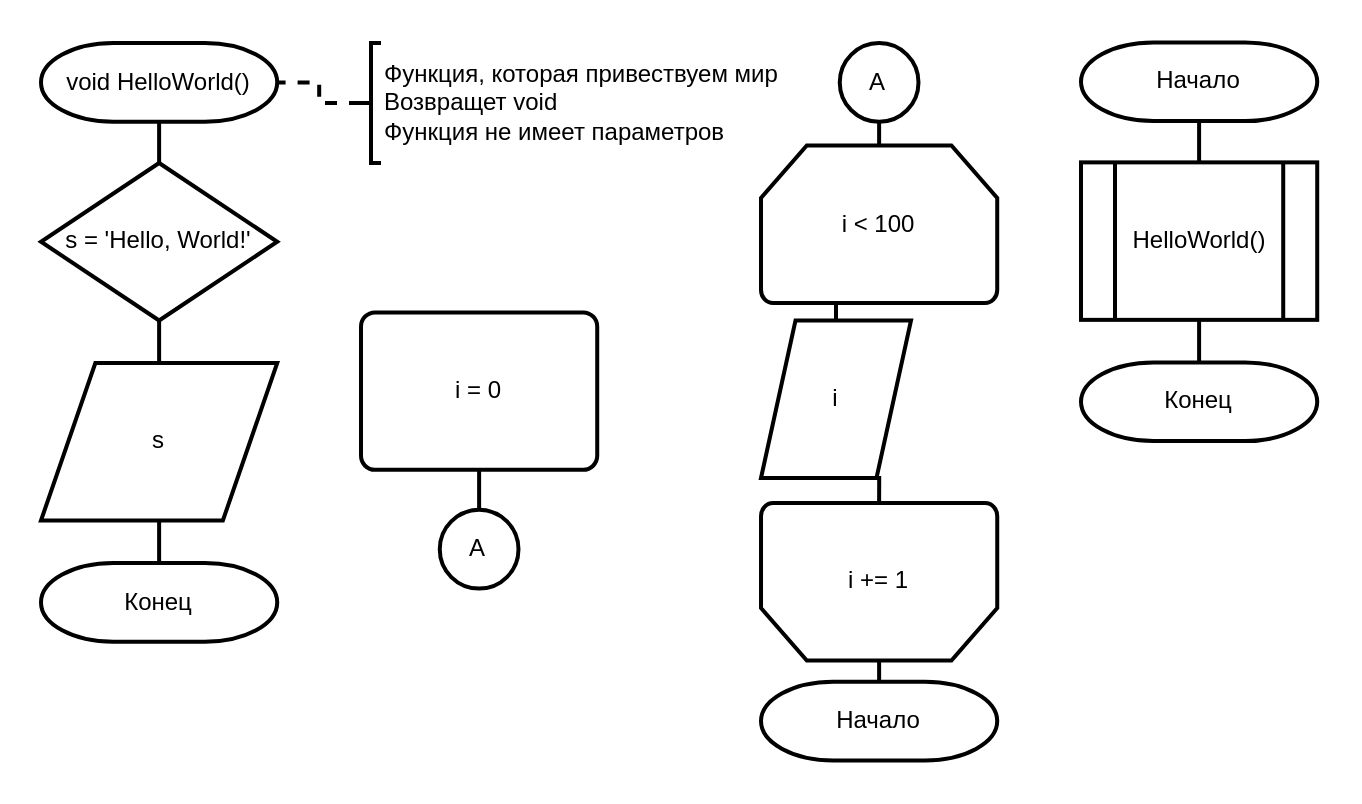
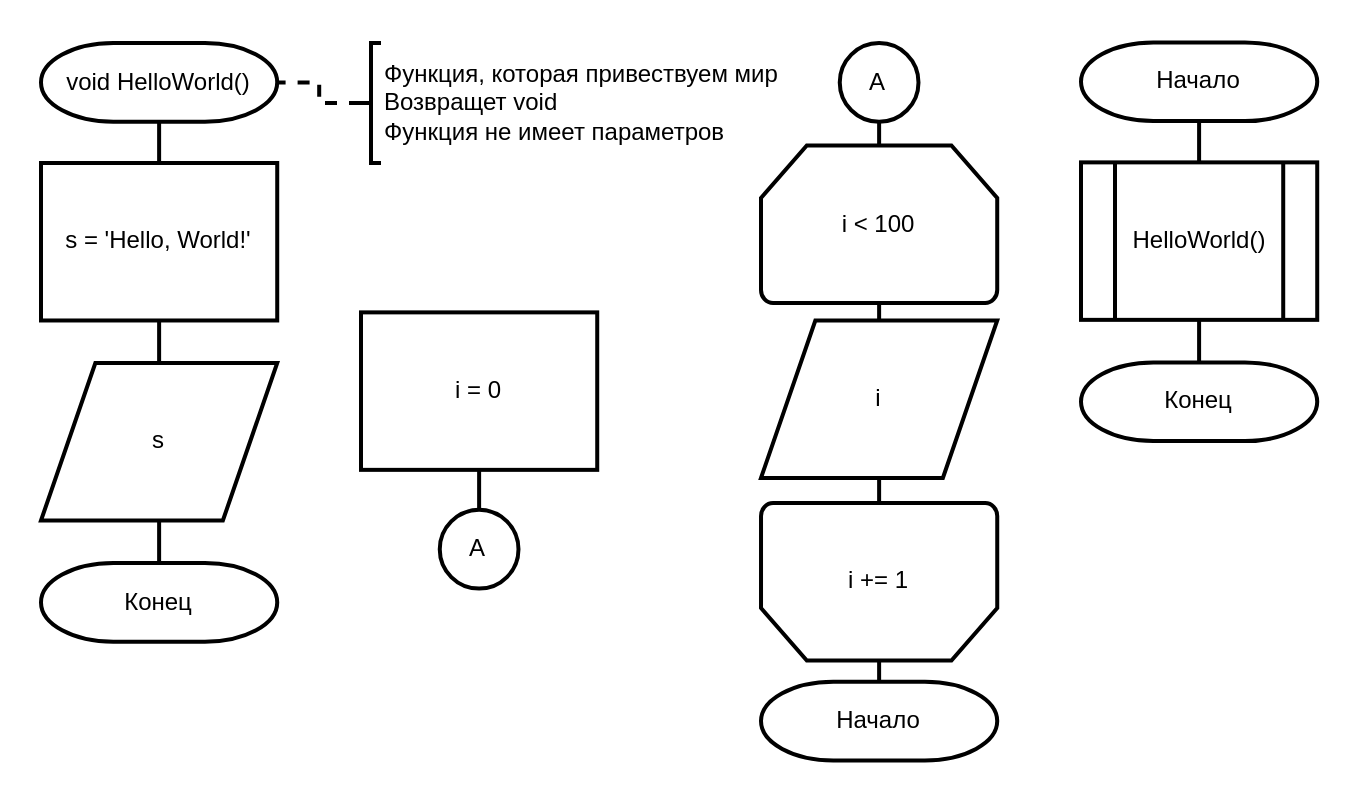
node "s = 'Hello, World!'": shape diamond -> rectangle
node "i = 0": shape rounded rectangle -> rectangle
node "i": size 150x157 -> 236x157
